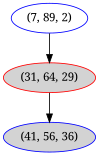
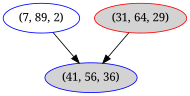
edge "(7, 89, 2)" -> "(31, 64, 29)": now "(7, 89, 2)" -> "(41, 56, 36)"
